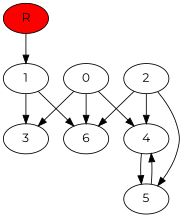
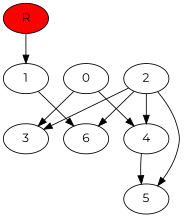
edge "1" -> "3": now "2" -> "3"
edge "0" -> "6": removed
edge "5" -> "4": removed
